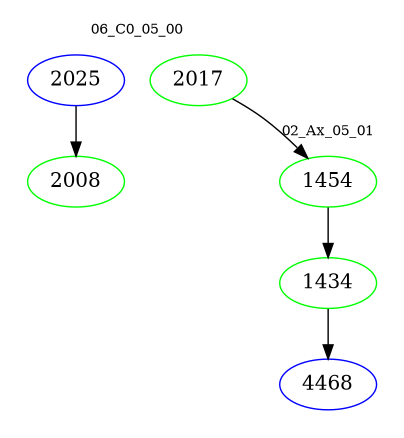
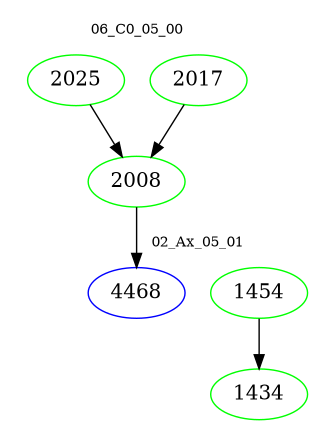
node "2025": color blue -> green
edge "2017" -> "1454": now "2017" -> "2008"
edge "1434" -> "4468": now "2008" -> "4468"
